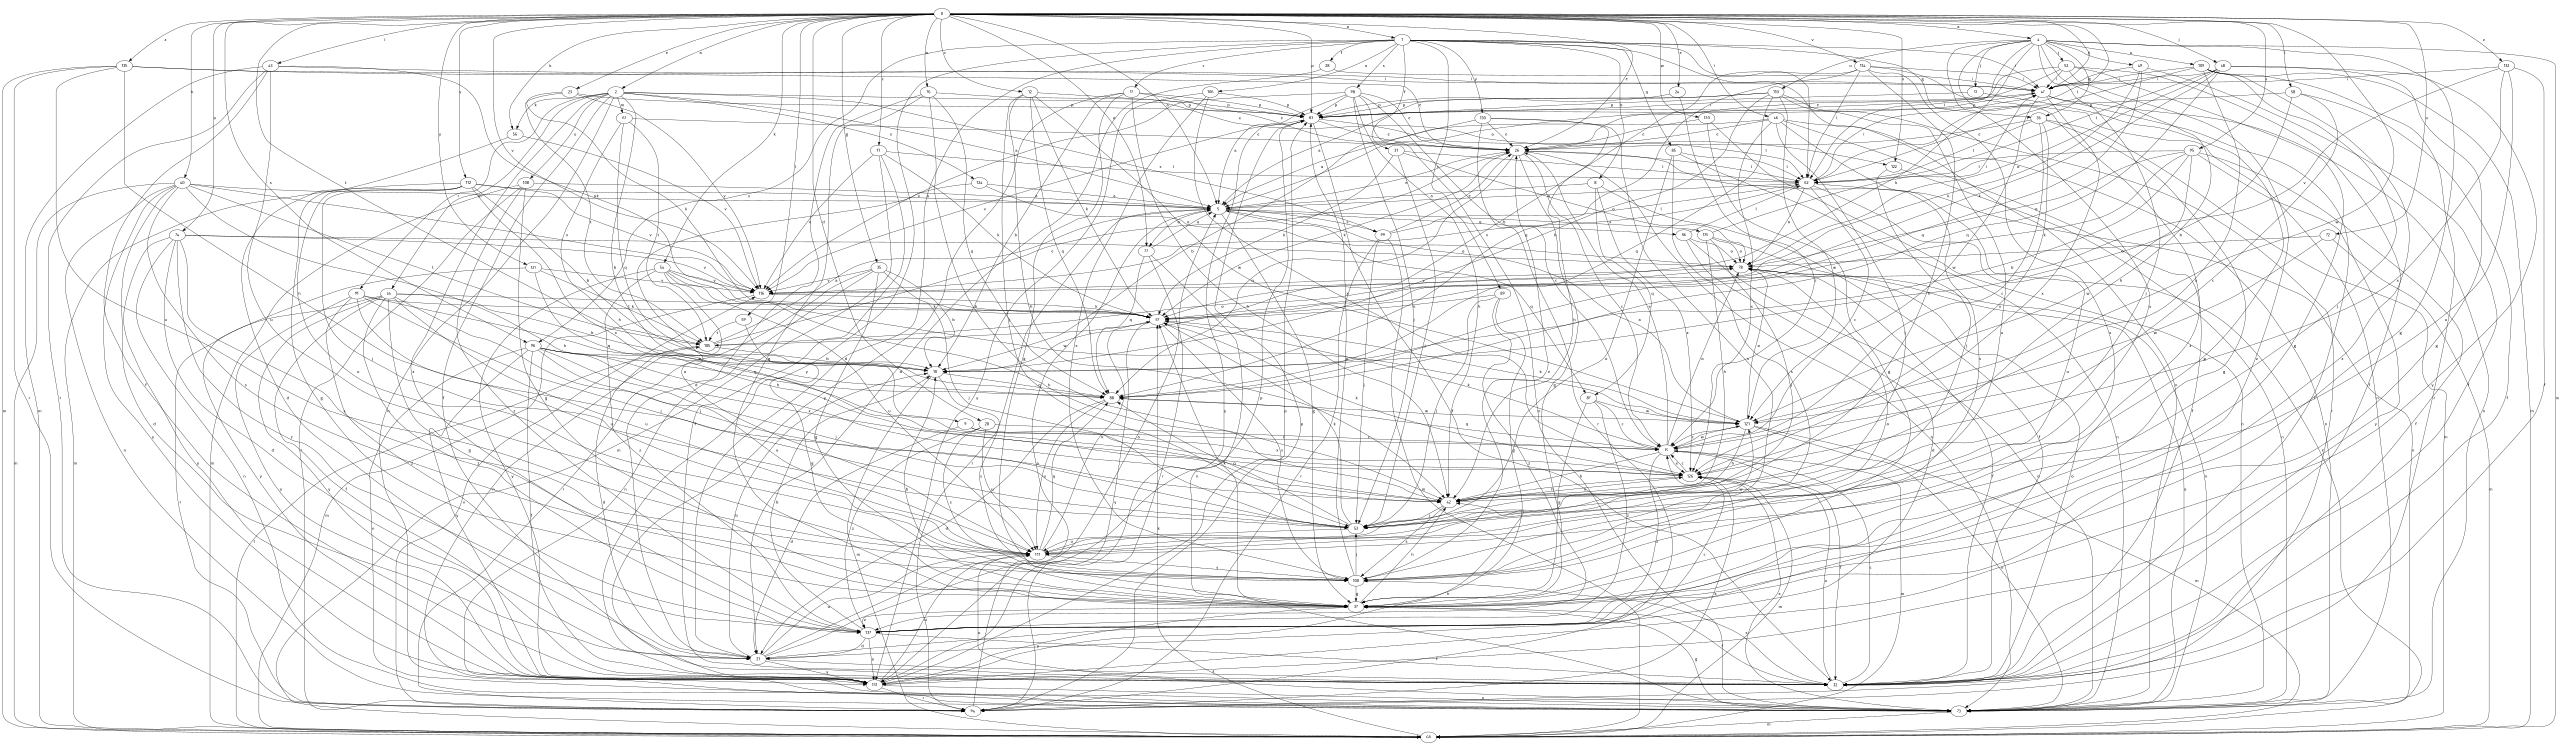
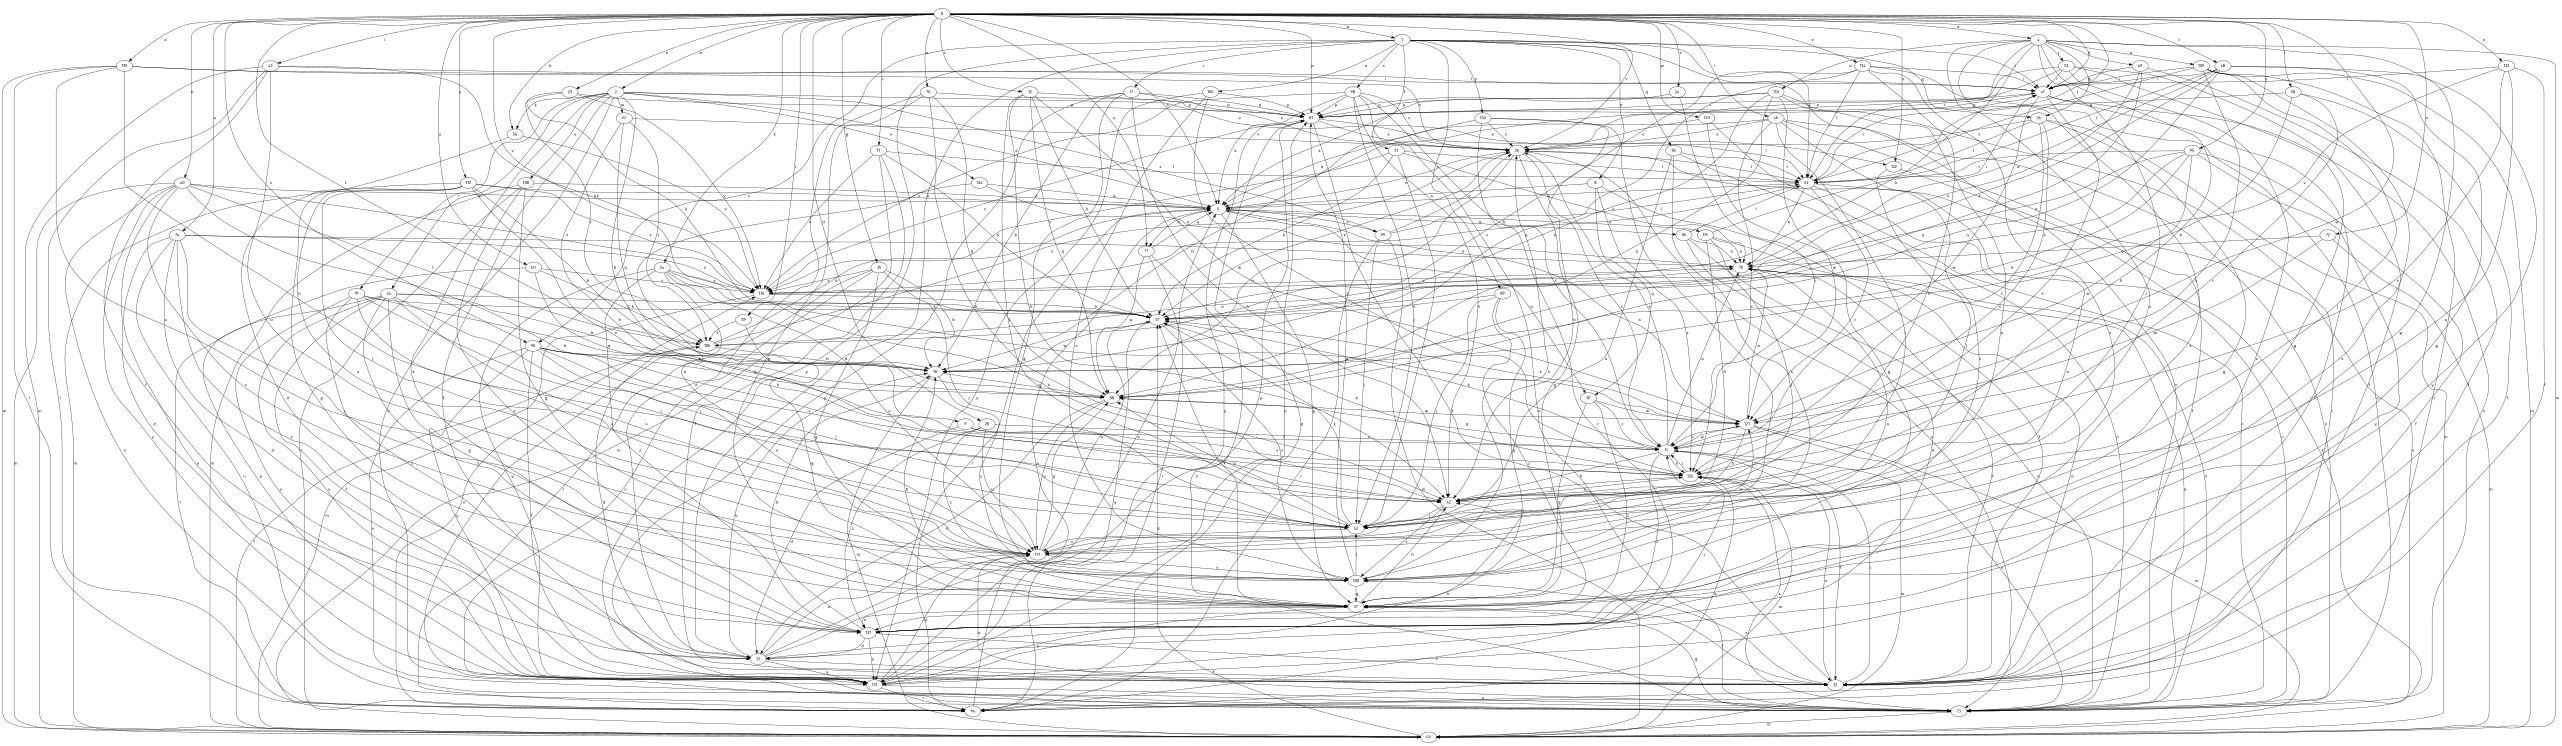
node "28": removed
node "51": removed
edge "31" -> "116": added, label "v"
